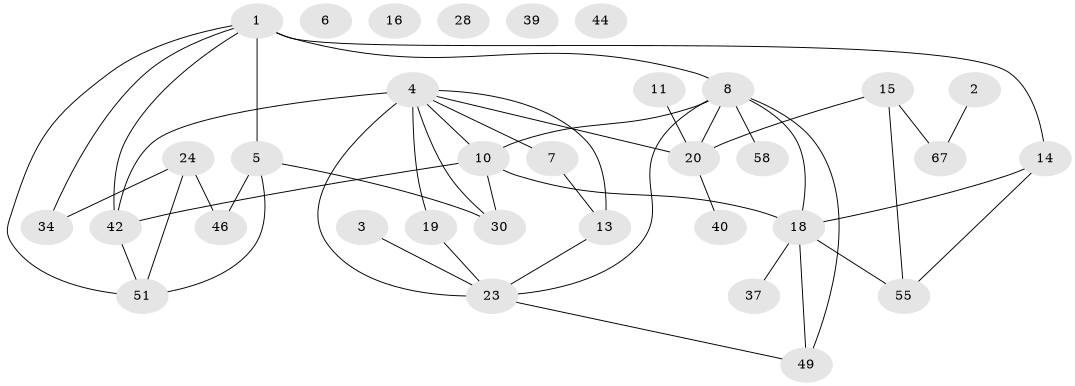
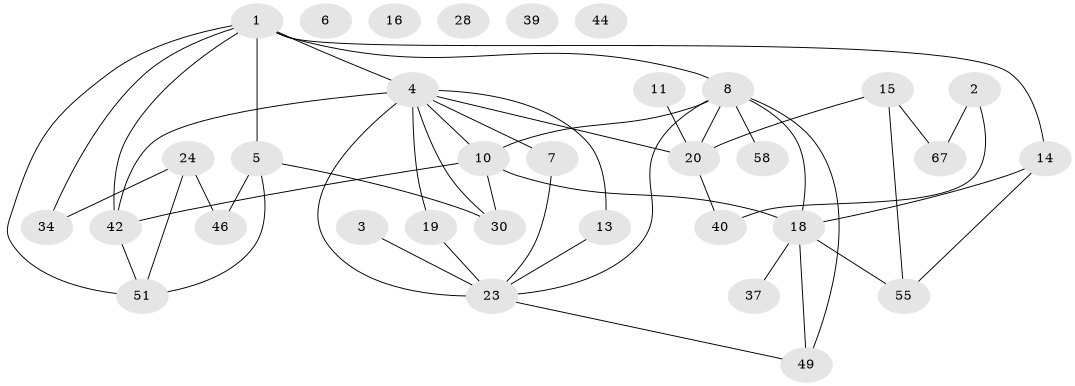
edge "1" -- "4": added
edge "7" -- "13": now "7" -- "23"
edge "2" -- "40": added
